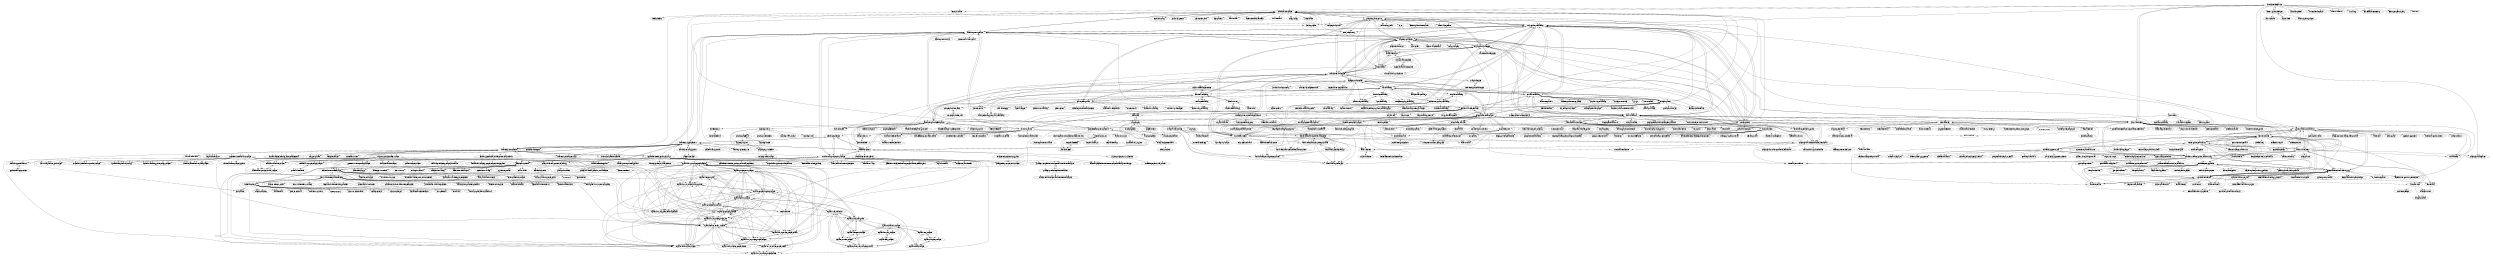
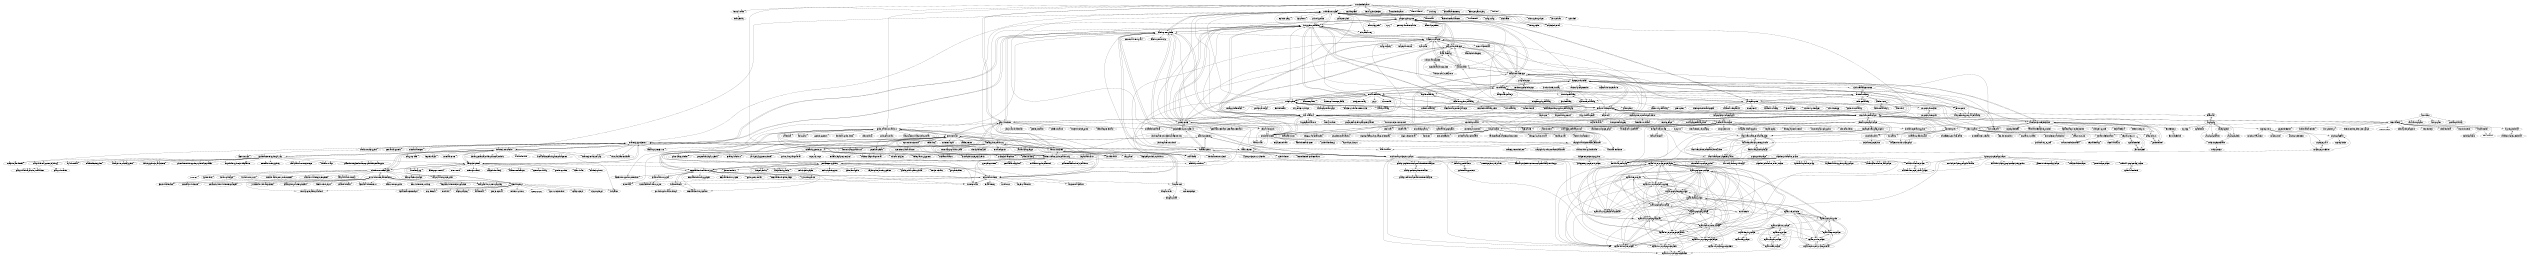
node "go-shiori/go-readability": removed
